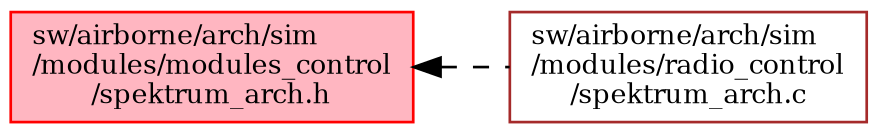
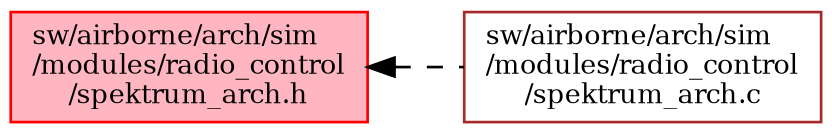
node "sw/airborne/arch/sim /modules/modules_control /spektrum_arch.h": label "sw/airborne/arch/sim /modules/modules_control /spektrum_arch.h" -> "sw/airborne/arch/sim /modules/radio_control /spektrum_arch.h"
